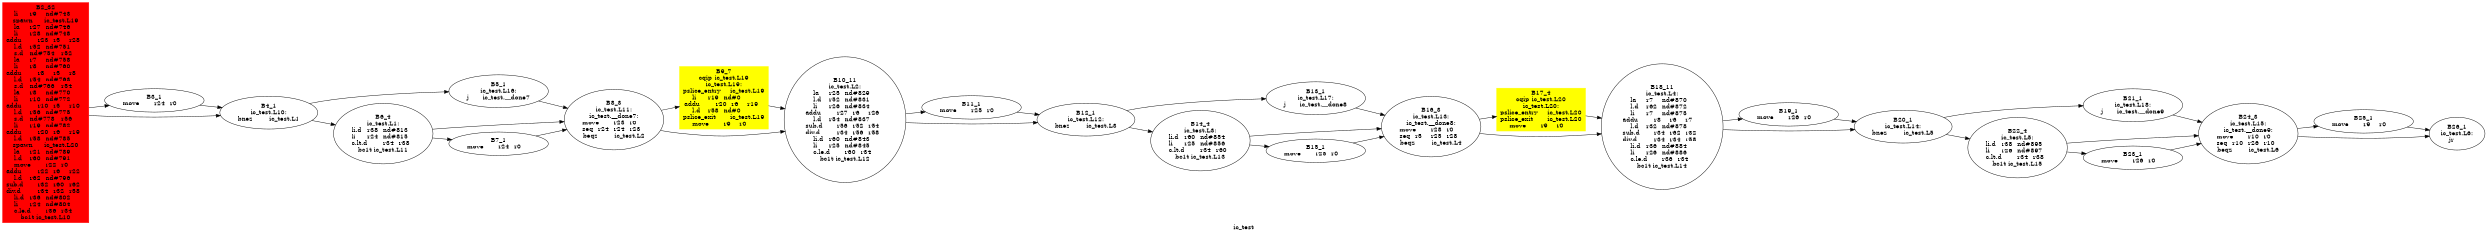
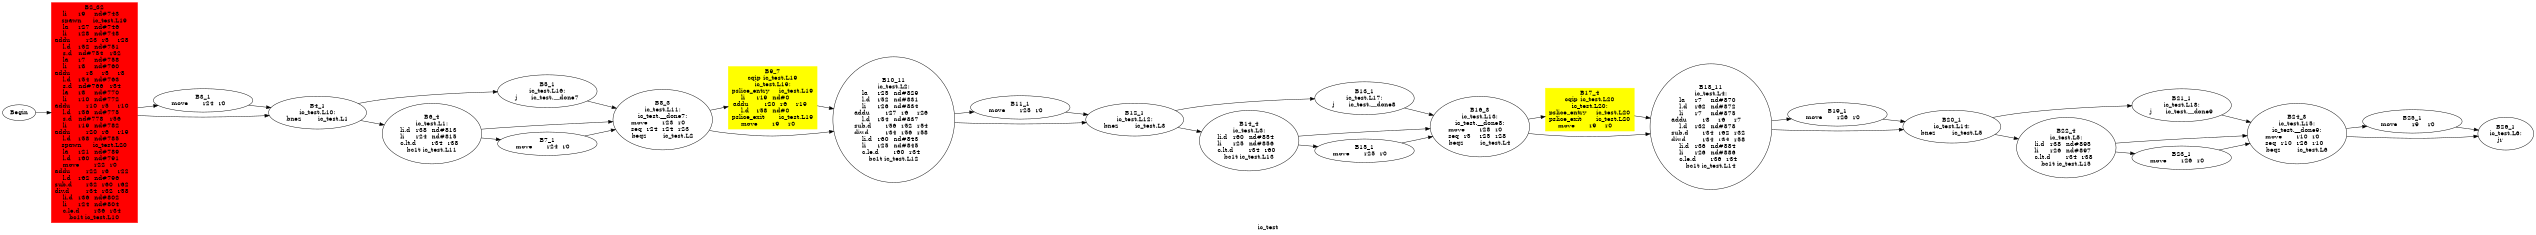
node "Begin": added
